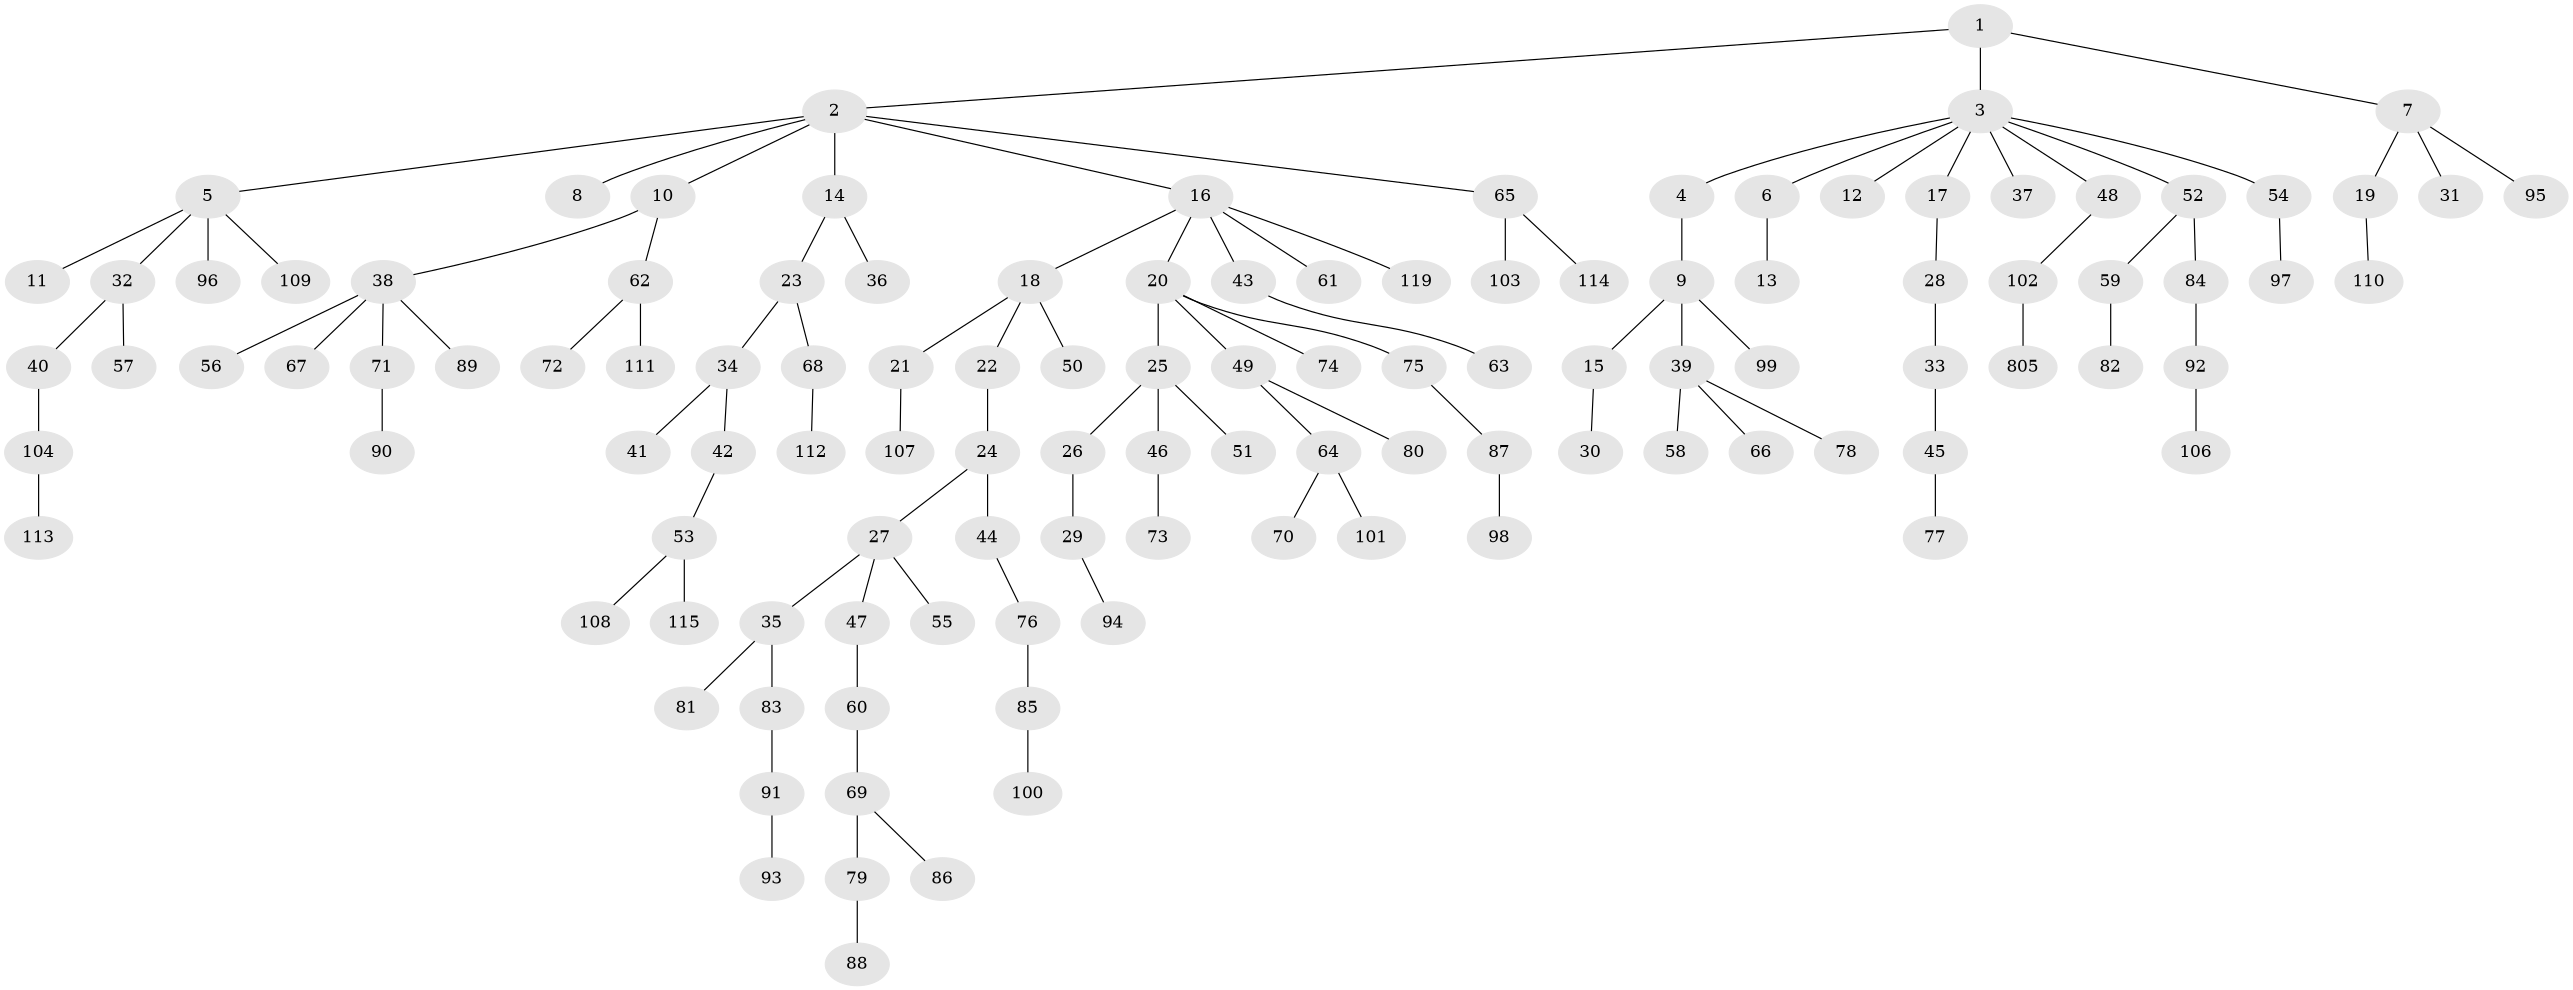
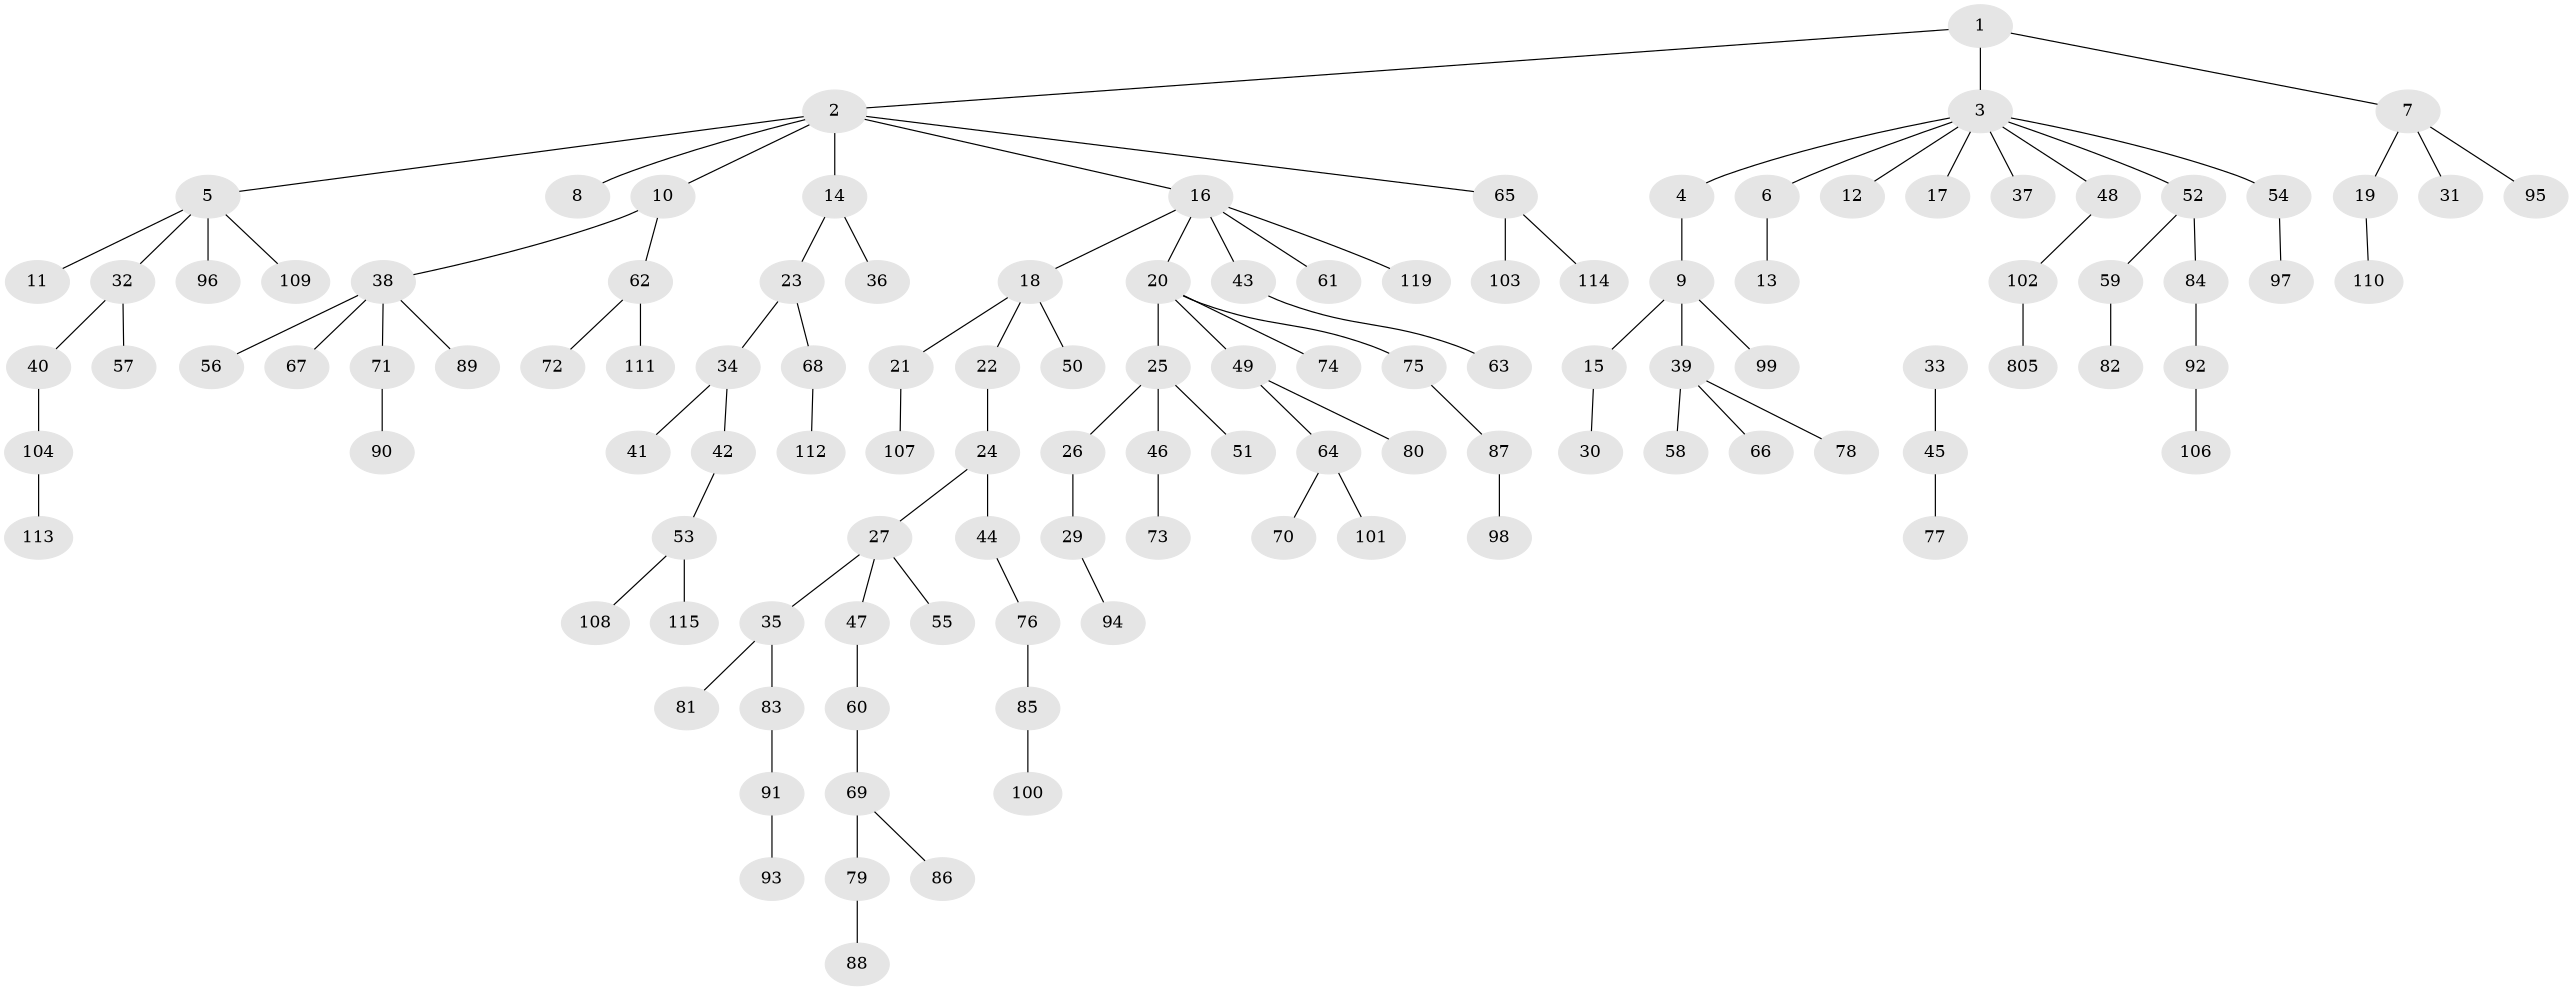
node "28": removed
